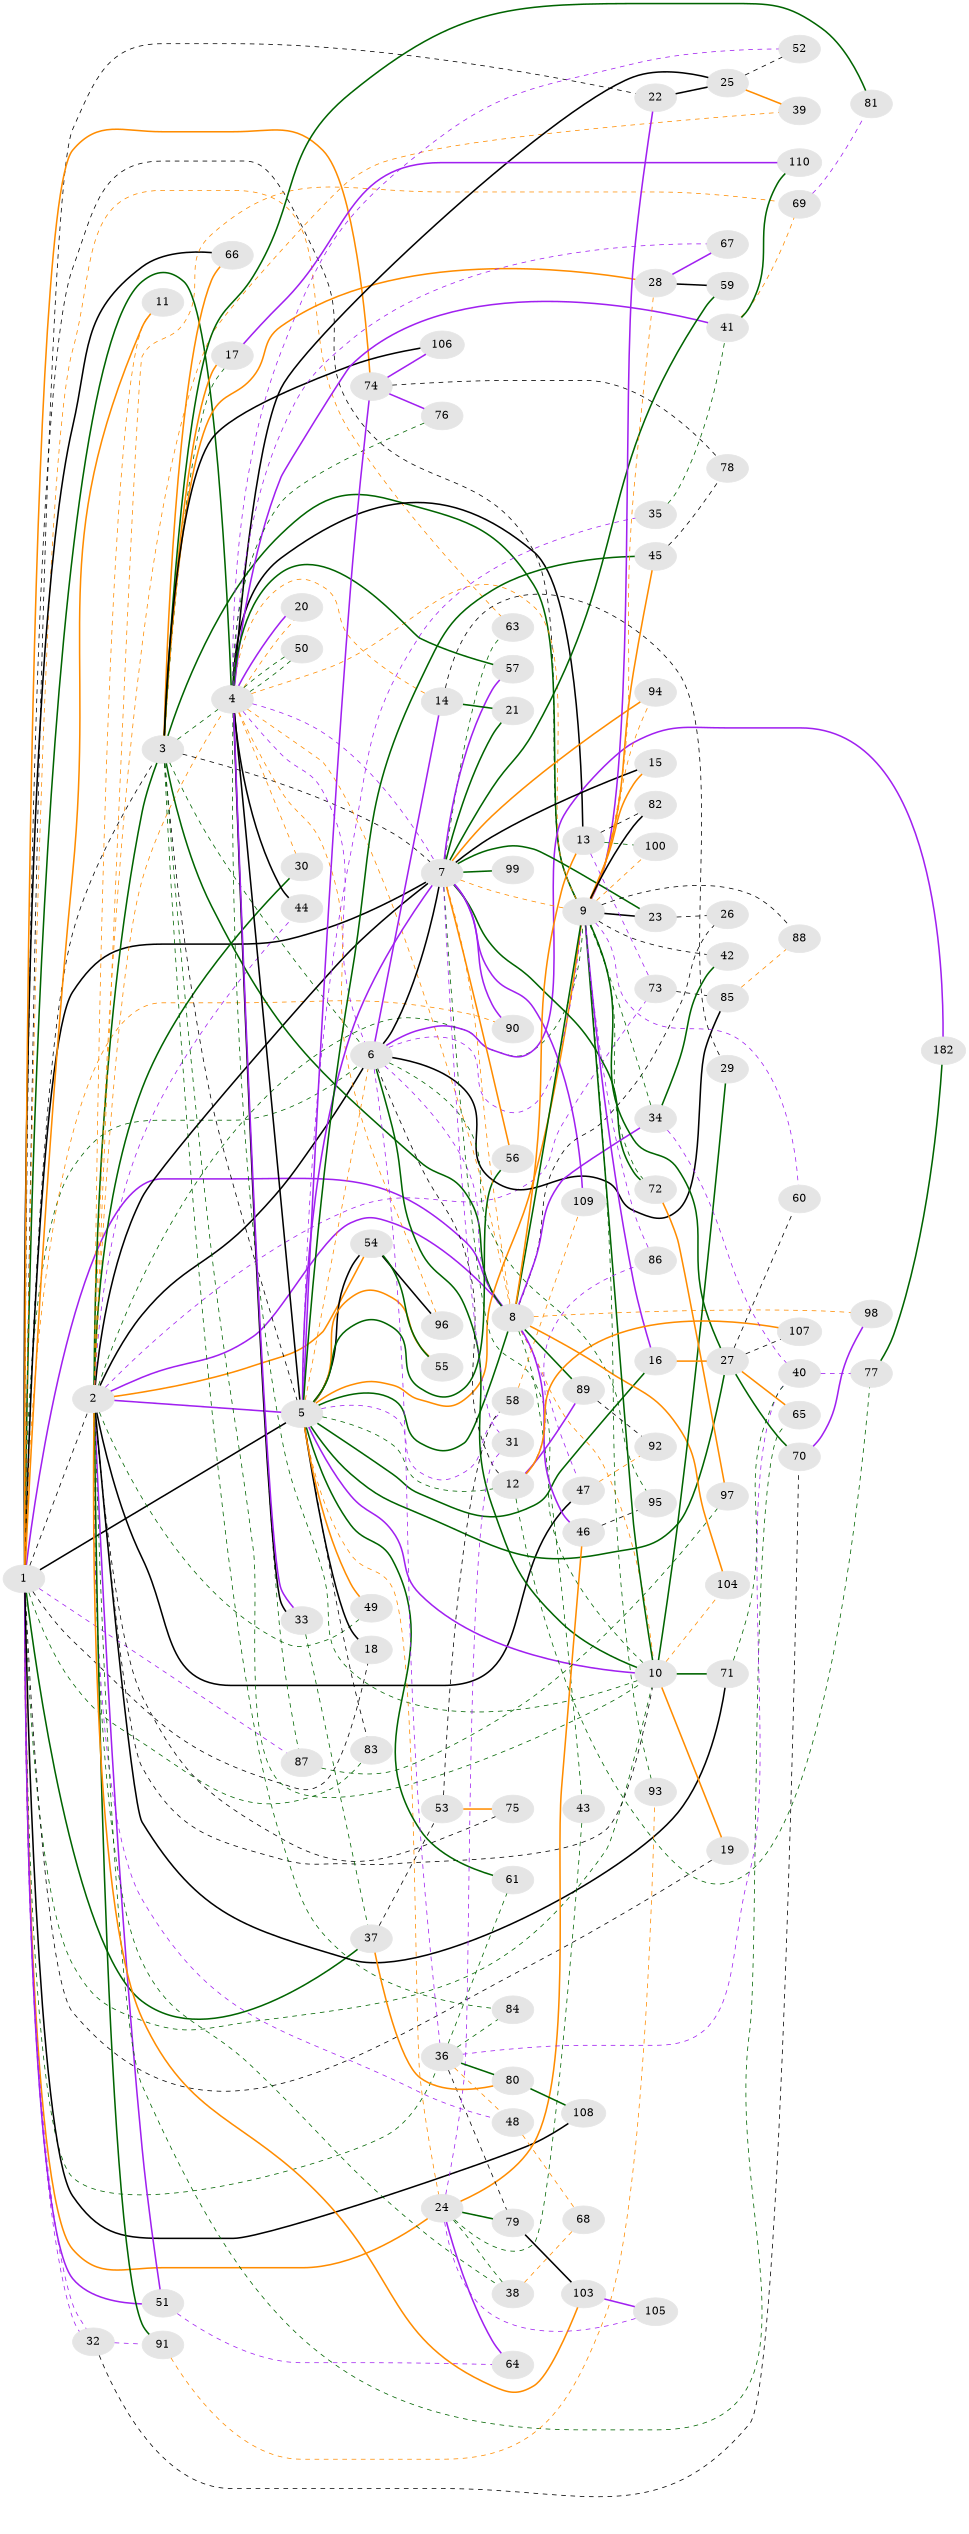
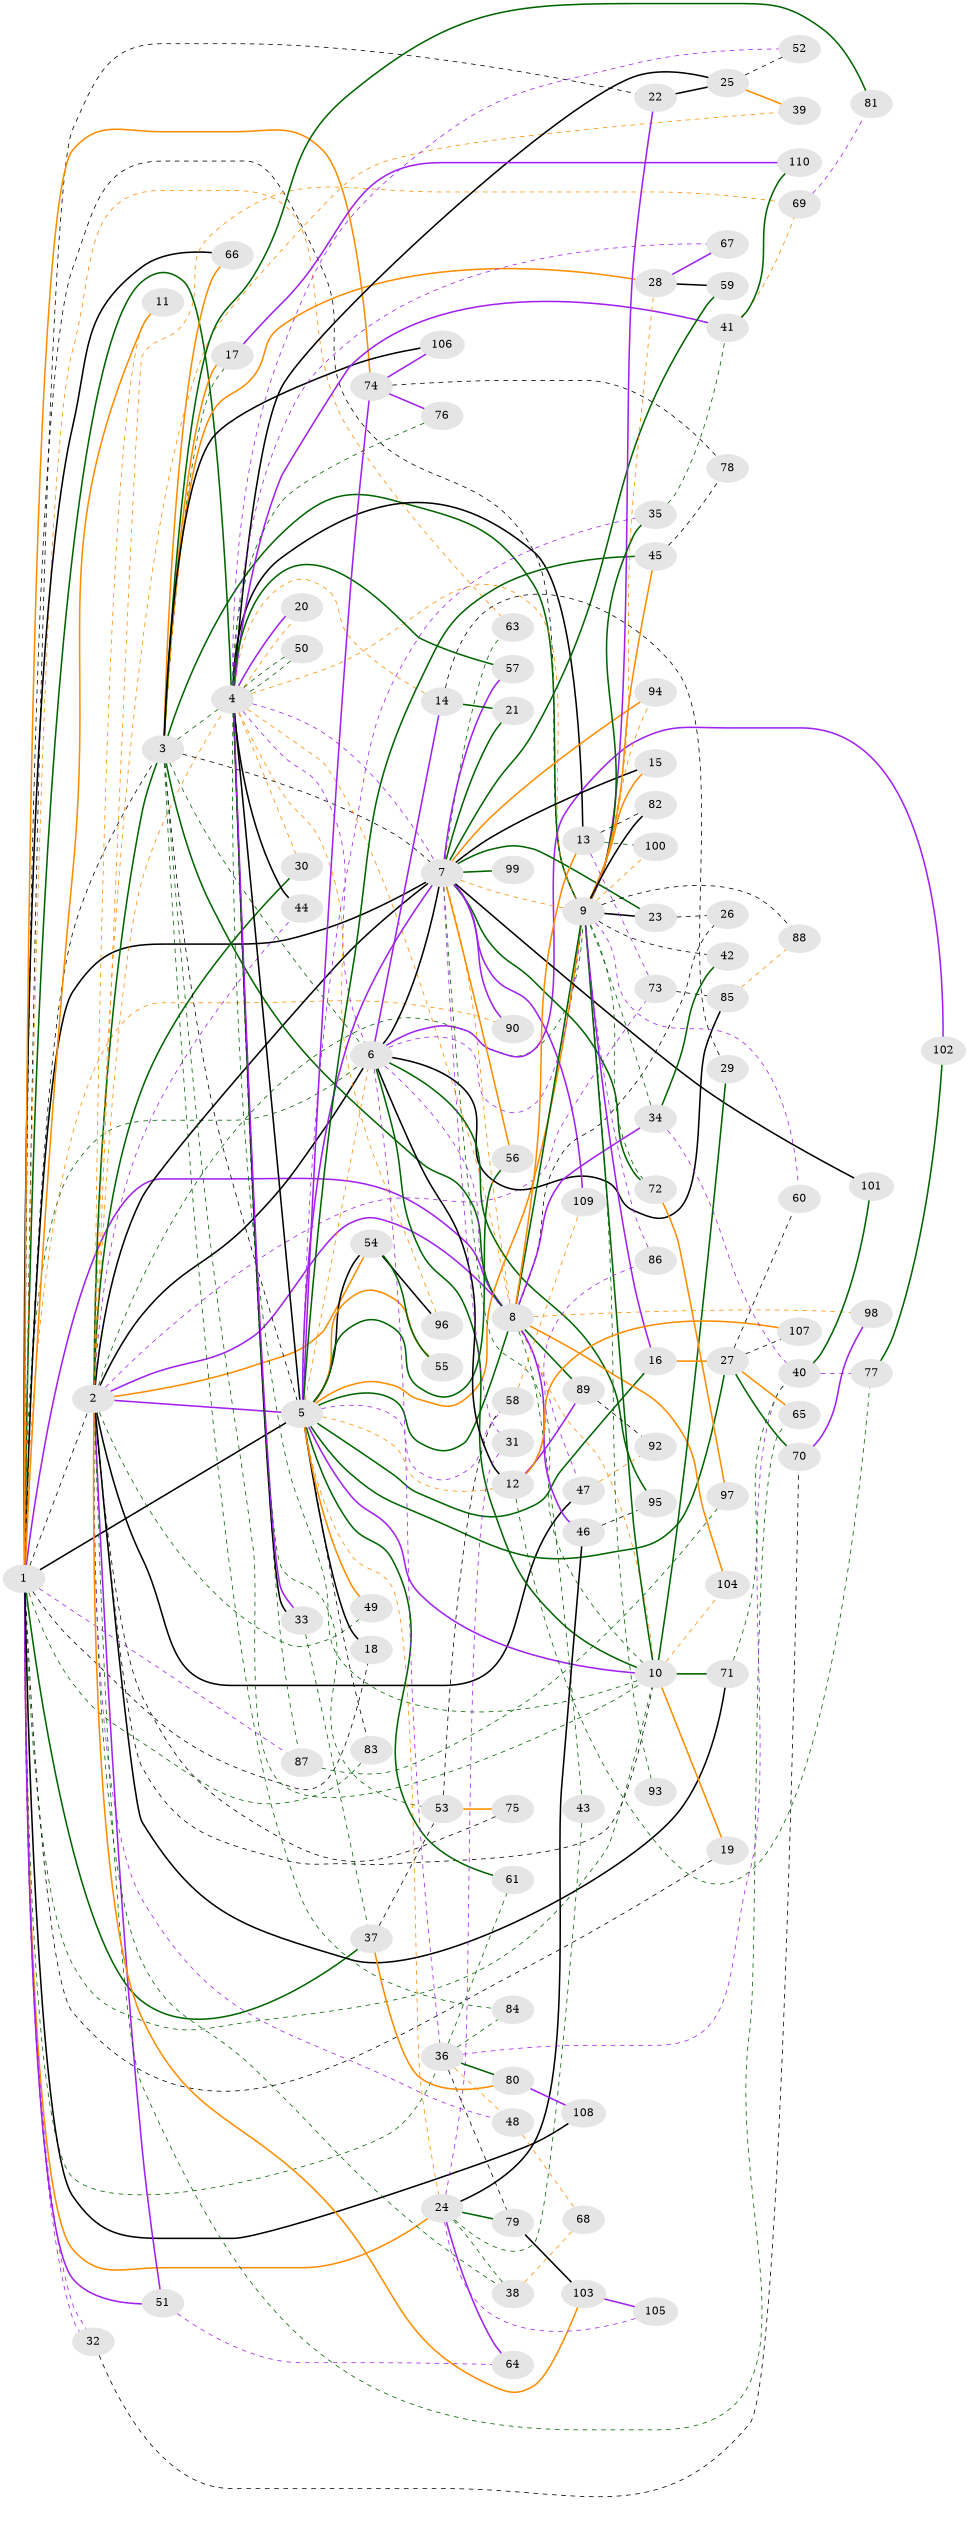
node "182": label "182" -> "102"
edge "9" -- "27": now "9" -- "35"
node "101": added
edge "6" -- "12": style dashed -> bold
edge "6" -- "95": style dashed -> bold
edge "5" -- "12": color darkgreen -> darkorange
edge "4" -- "53": added
edge "46" -- "24": color darkorange -> black
edge "80" -- "108": color darkgreen -> purple
node "91": removed
